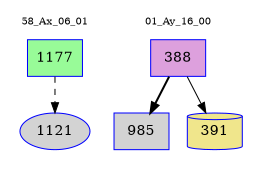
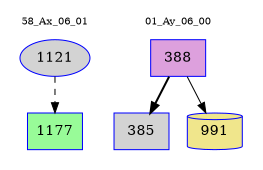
cluster "01_Ay_16_00": label "01_Ay_16_00" -> "01_Ay_06_00"
edge "1177" -> "1121": reversed
node "985": label "985" -> "385"
node "391": label "391" -> "991"
